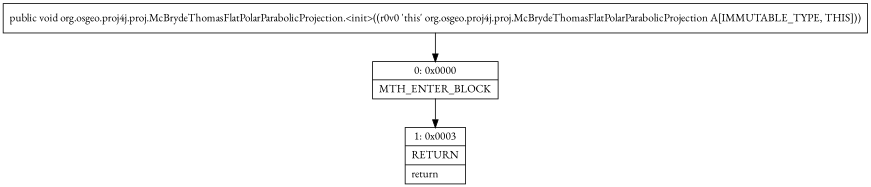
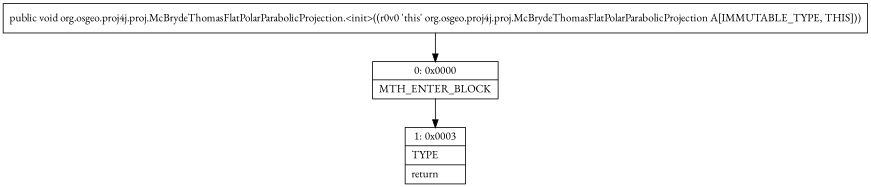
node "1: 0x0003": text "RETURN" -> "TYPE"
